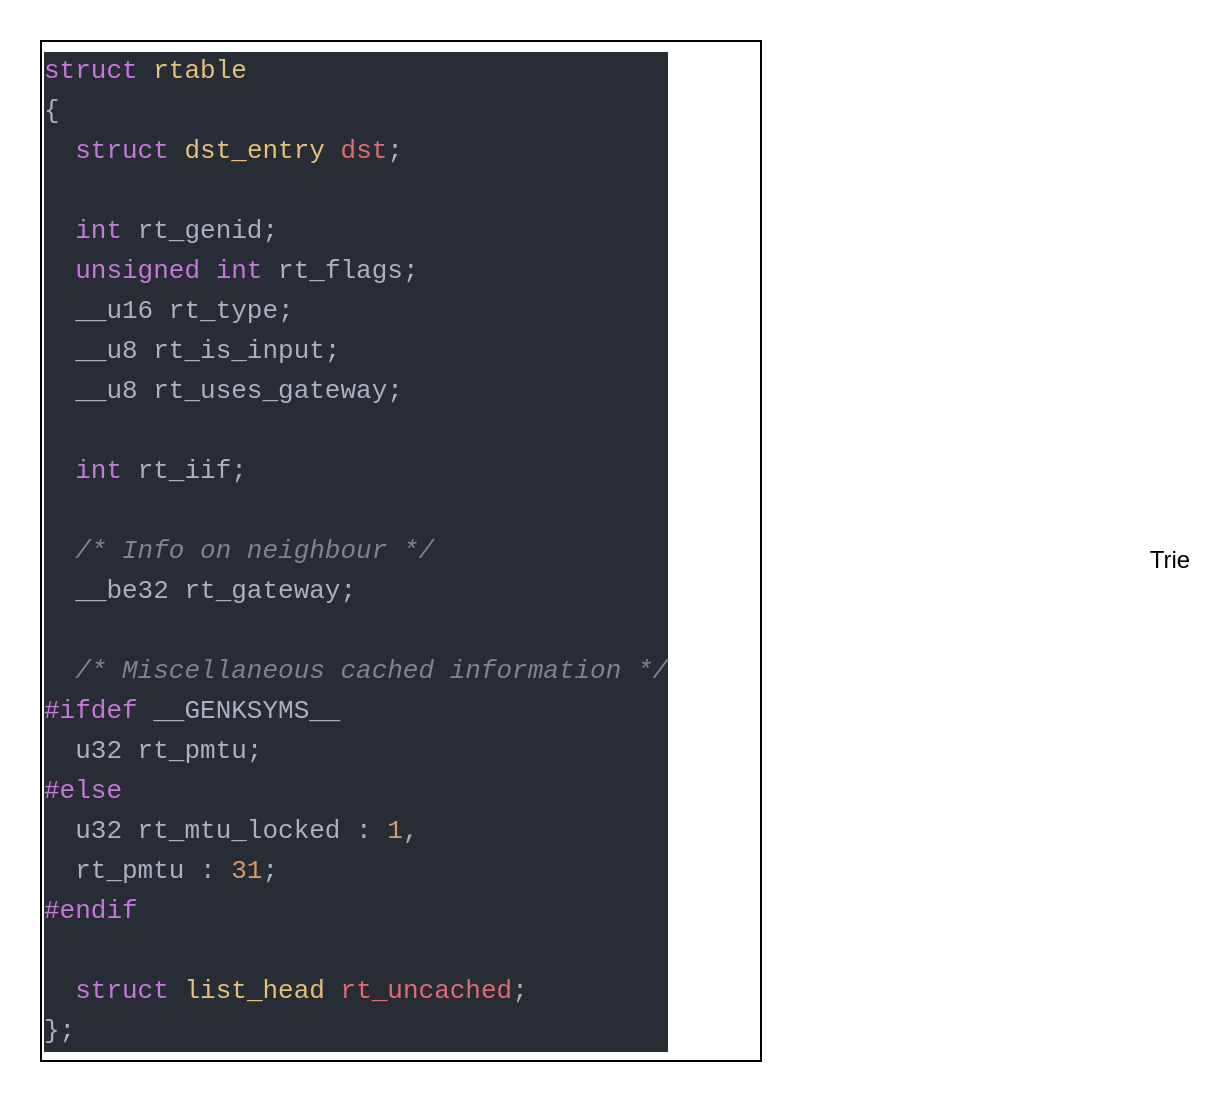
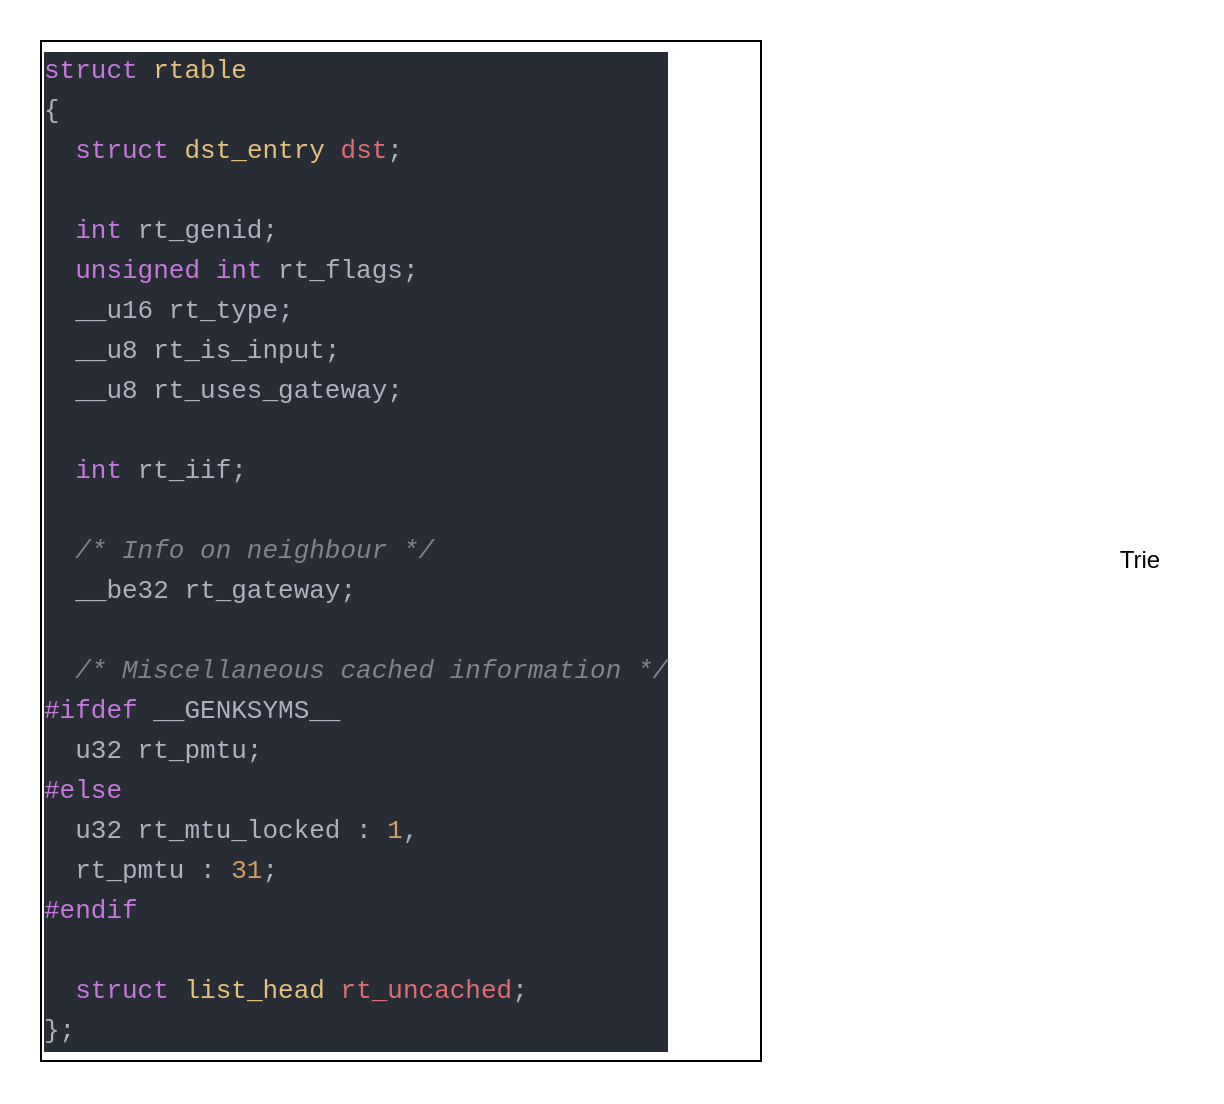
node "Trie": moved (1171, 561) -> (1141, 561)
